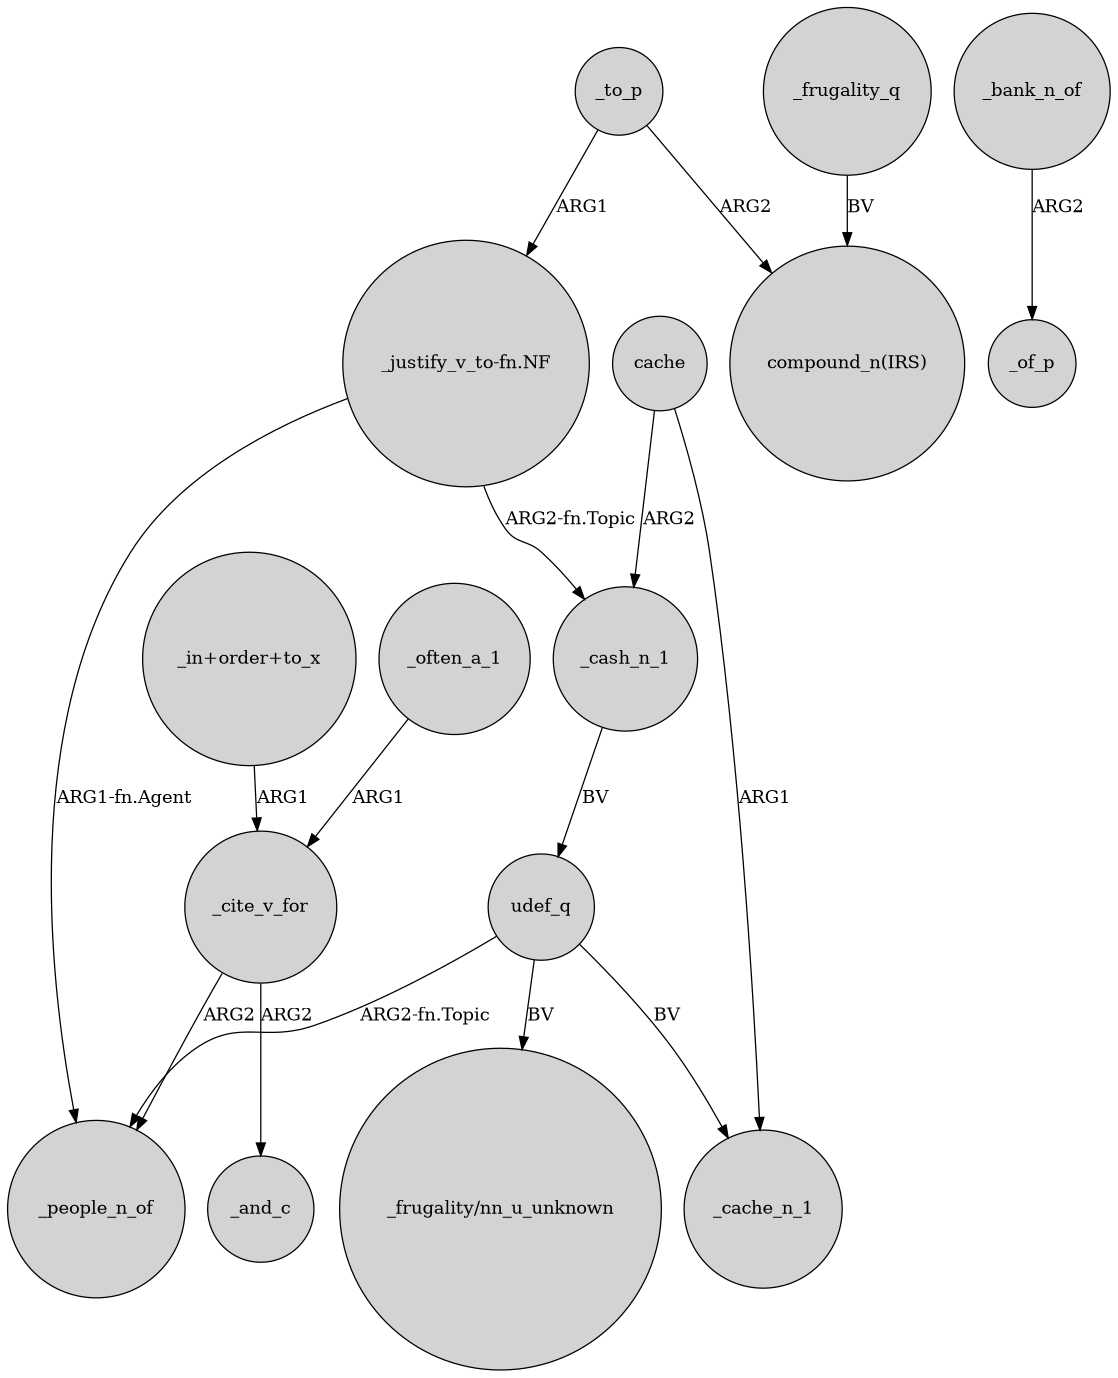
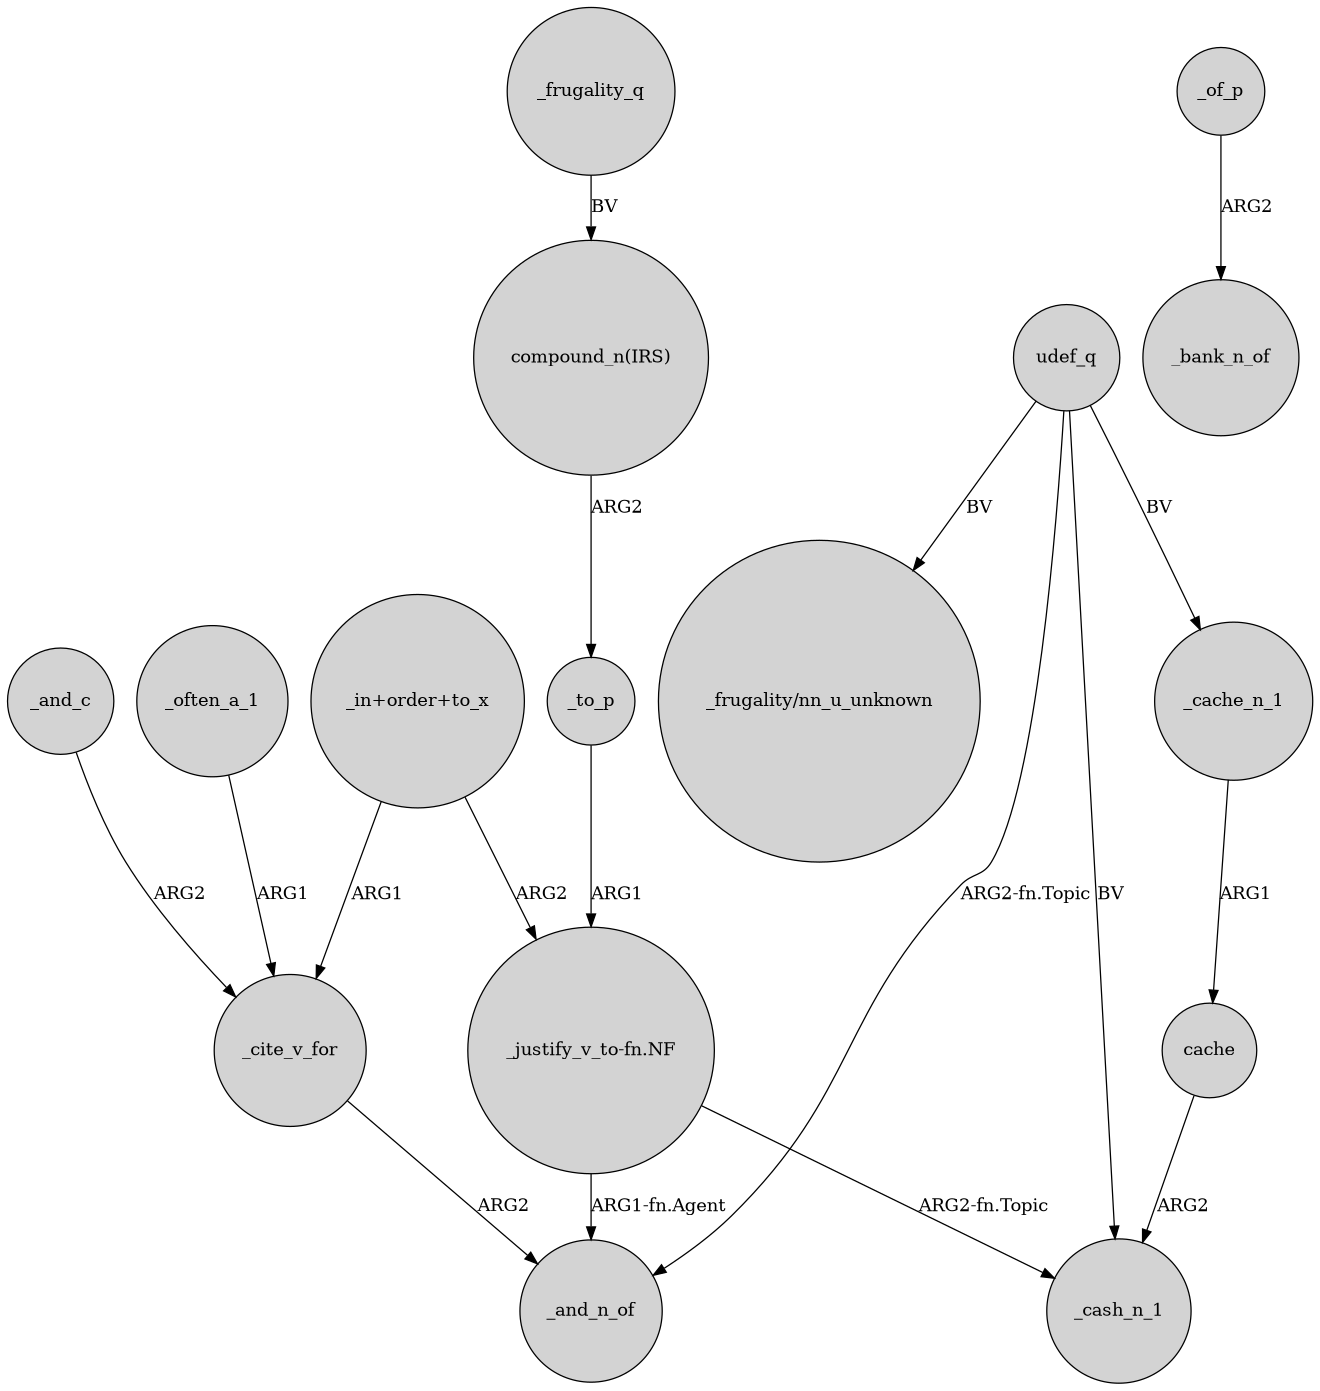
edge "_to_p" -> "compound_n(IRS)": reversed
edge "_bank_n_of" -> "_of_p": reversed
edge "cache" -> "_cache_n_1": reversed
edge "_cash_n_1" -> "udef_q": reversed
edge "_in+order+to_x" -> "_justify_v_to-fn.NF": added, label "ARG2"
edge "_cite_v_for" -> "_and_c": reversed
node "_people_n_of": label "_people_n_of" -> "_and_n_of"
